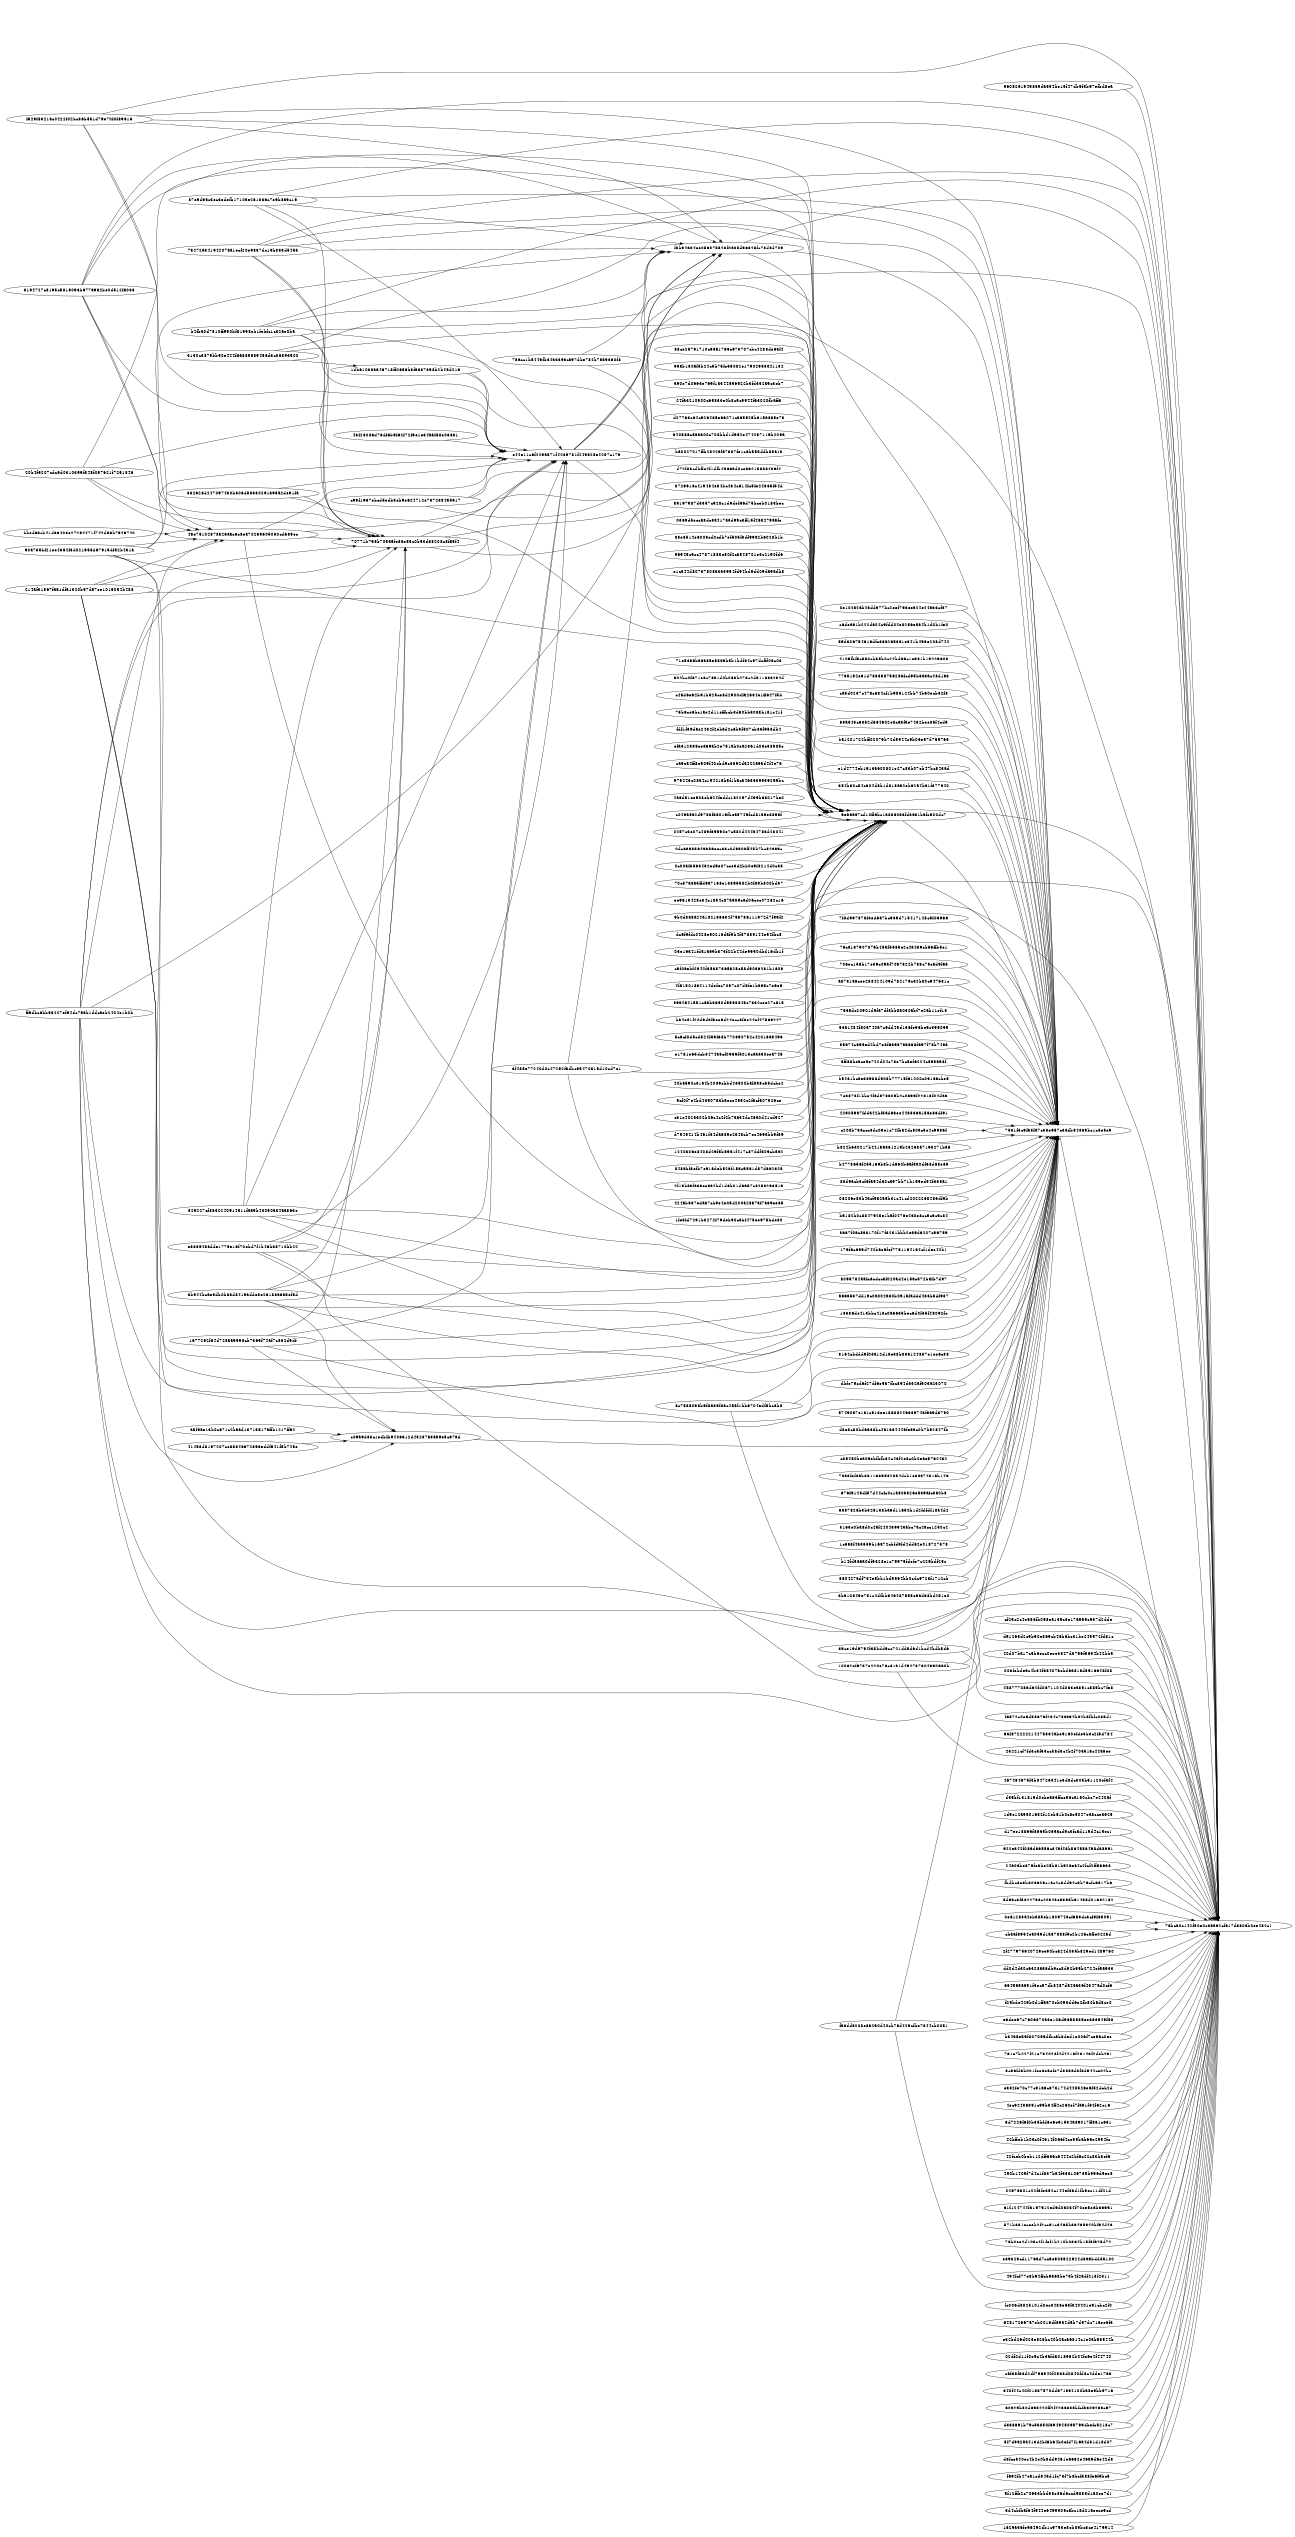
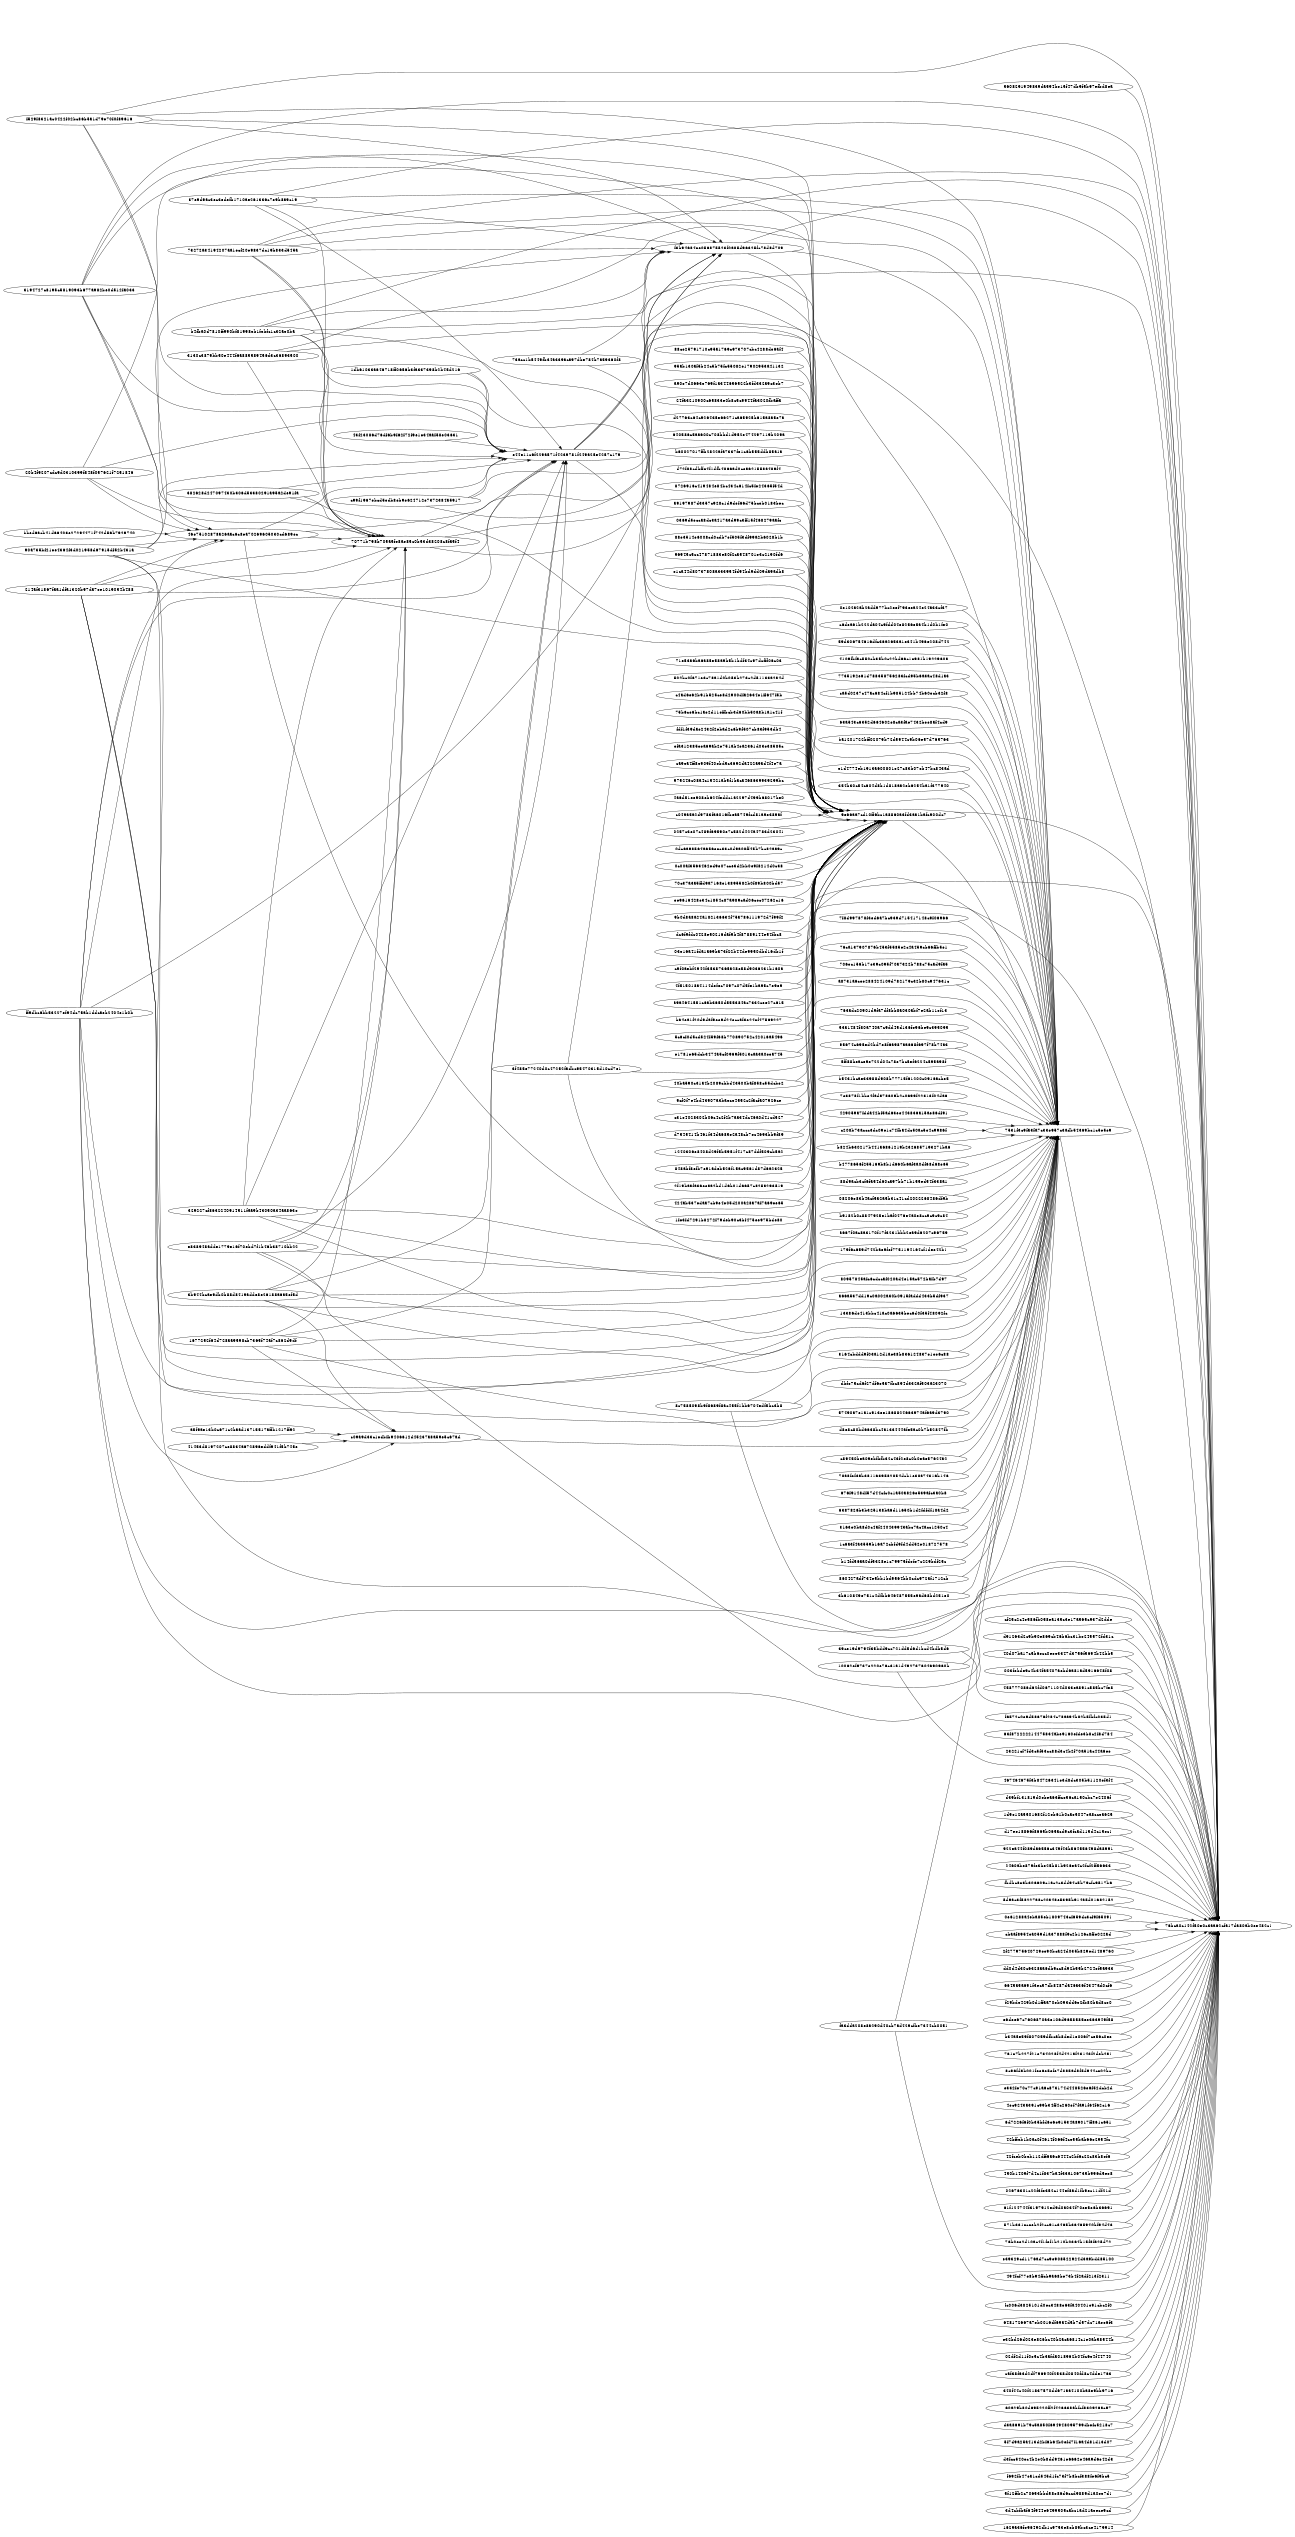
edge "3130c3879bb50e444f6a885589456d3c36893500" -> "1db61033a646718ff0656b3fa337398b2b45d216": now "3130c3879bb50e444f6a885589456d3c36893500" -> "70771b798b705a5fe8ae85c0b53d38208c8fa5f4"
node "efa312385eea69ab2e751ab0ea2361d03e38585c": label "efa312385eea69ab2e751ab0ea2361d03e38585c" -> "efa312385eea69ab2e751ab4ea2361d03e38585c"
